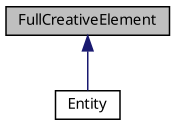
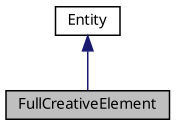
edge "Entity" -> "FullCreativeElement": reversed
